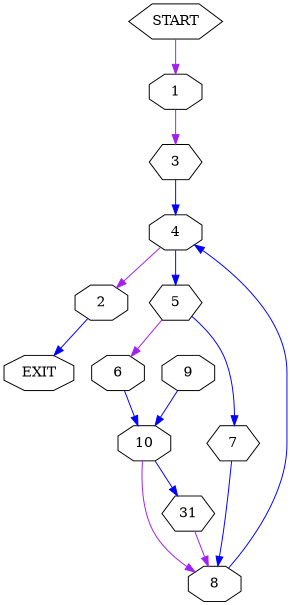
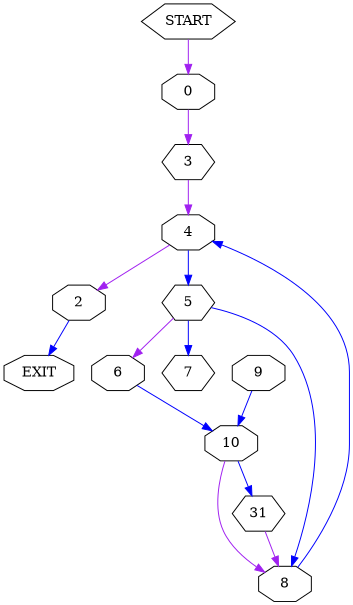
node "1": label "1" -> "0"
edge "3" -> "4": color blue -> purple
edge "7" -> "8": now "5" -> "8"
